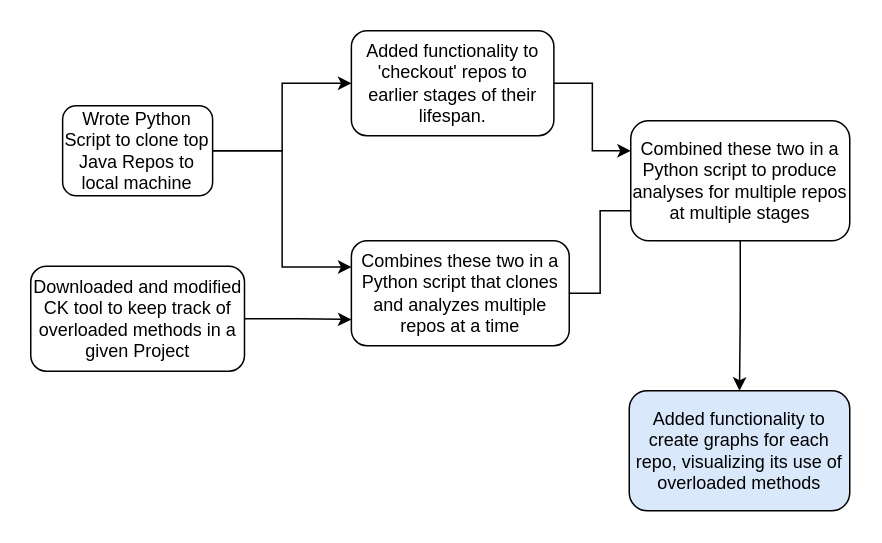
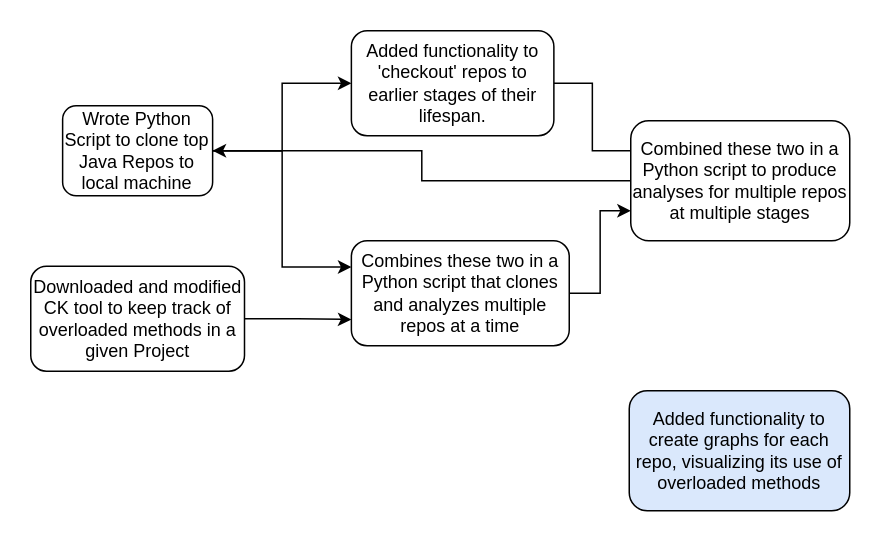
edge "Added functionality to 'checkout' repos to earlier stages of their lifespan." -> "Combined these two in a Python script to produce analyses for multiple repos at multiple stages": arrowhead classic -> none
edge "Combined these two in a Python script to produce analyses for multiple repos at multiple stages" -- "Combines these two in a Python script that clones and analyzes multiple repos at a time": arrowhead none -> classic
edge "Combined these two in a Python script to produce analyses for multiple repos at multiple stages" -> "Added functionality to create graphs for each repo, visualizing its use of overloaded methods": now "Combined these two in a Python script to produce analyses for multiple repos at multiple stages" -> "Wrote Python Script to clone top Java Repos to local machine"
